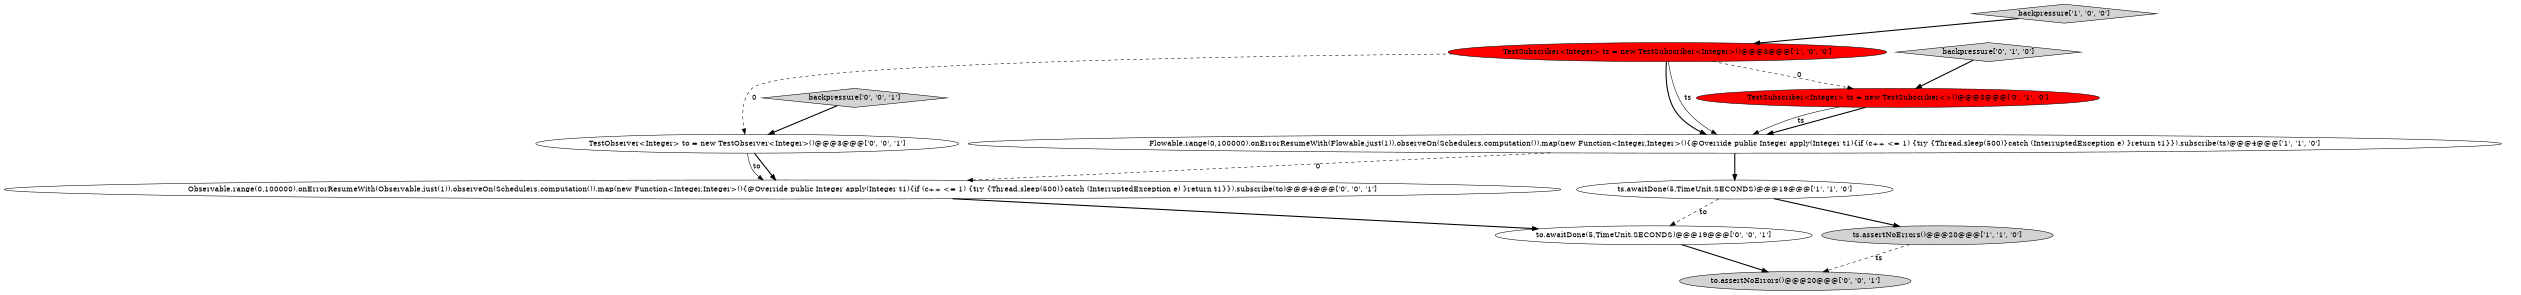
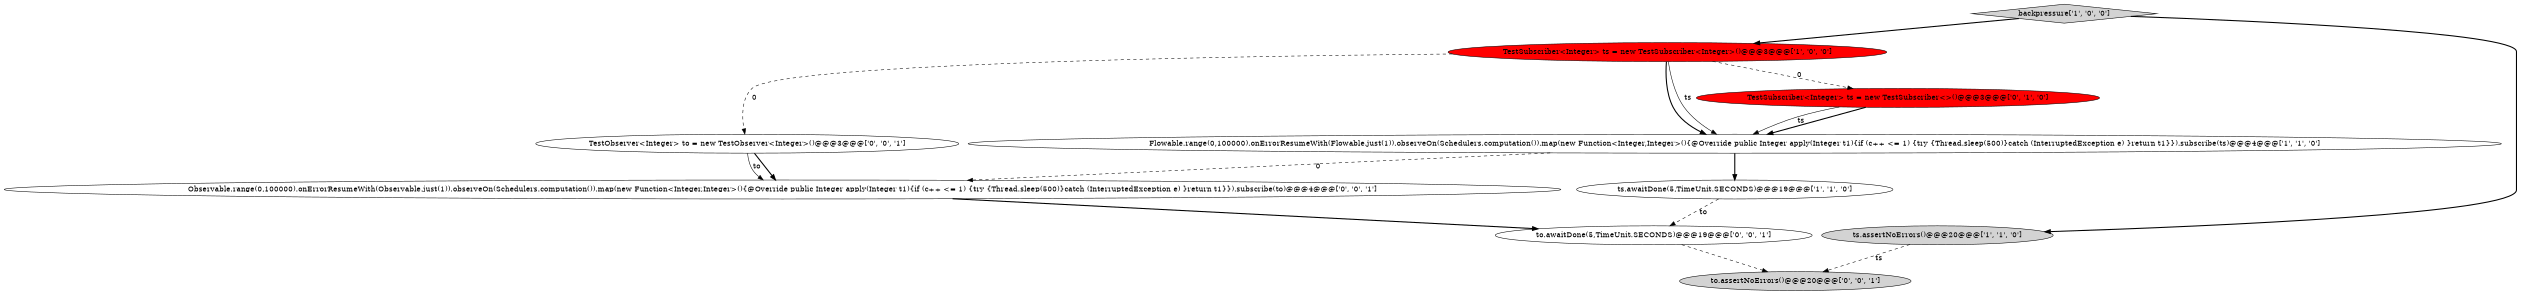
node "backpressure['0', '1', '0']": removed
node "backpressure['0', '0', '1']": removed
edge "ts.awaitDone(5,TimeUnit.SECONDS)@@@19@@@['1', '1', '0']" -> "ts.assertNoErrors()@@@20@@@['1', '1', '0']": now "backpressure['1', '0', '0']" -> "ts.assertNoErrors()@@@20@@@['1', '1', '0']"
edge "to.awaitDone(5,TimeUnit.SECONDS)@@@19@@@['0', '0', '1']" -> "to.assertNoErrors()@@@20@@@['0', '0', '1']": style bold -> dashed
